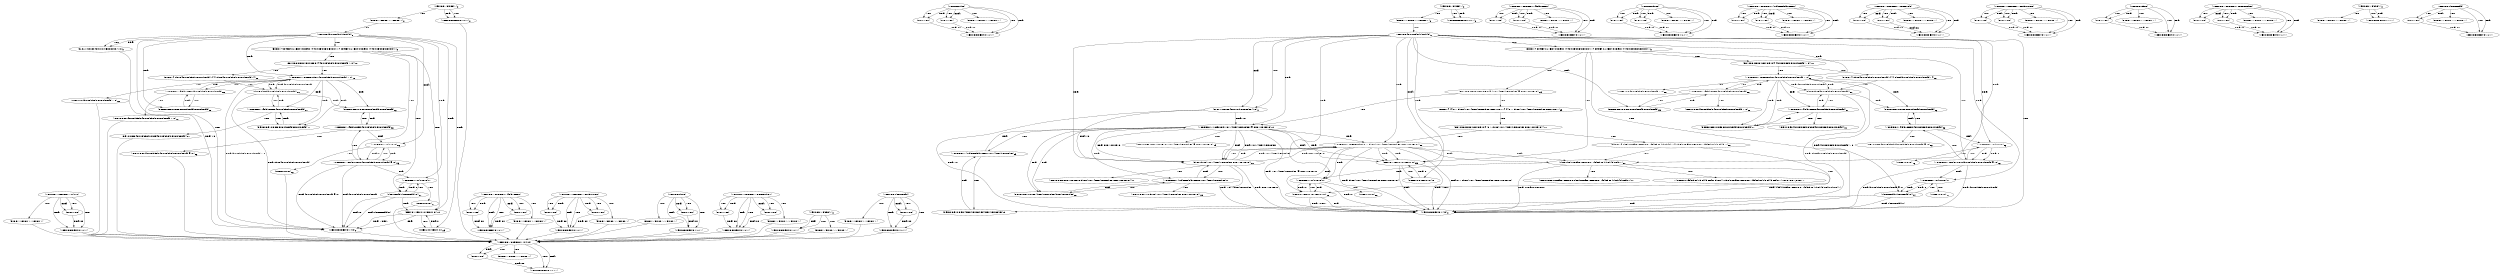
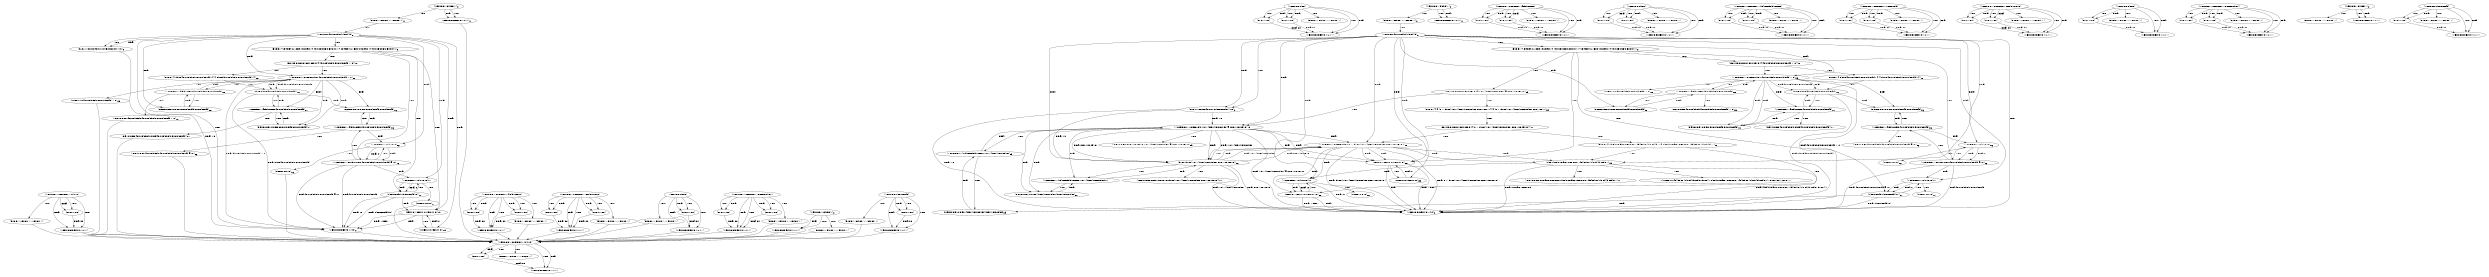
node "(IDENTIFIER,wp,dup2(wp->listening_socket, STDIN_FILENO))": removed
